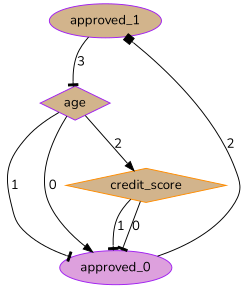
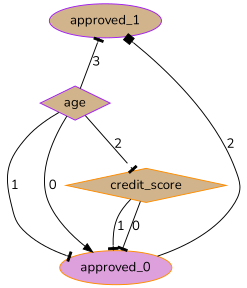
edge "approved_1" -> "age": reversed
edge "age" -> "credit_score": arrowhead normal -> tee
node "approved_0": color purple -> darkorange
